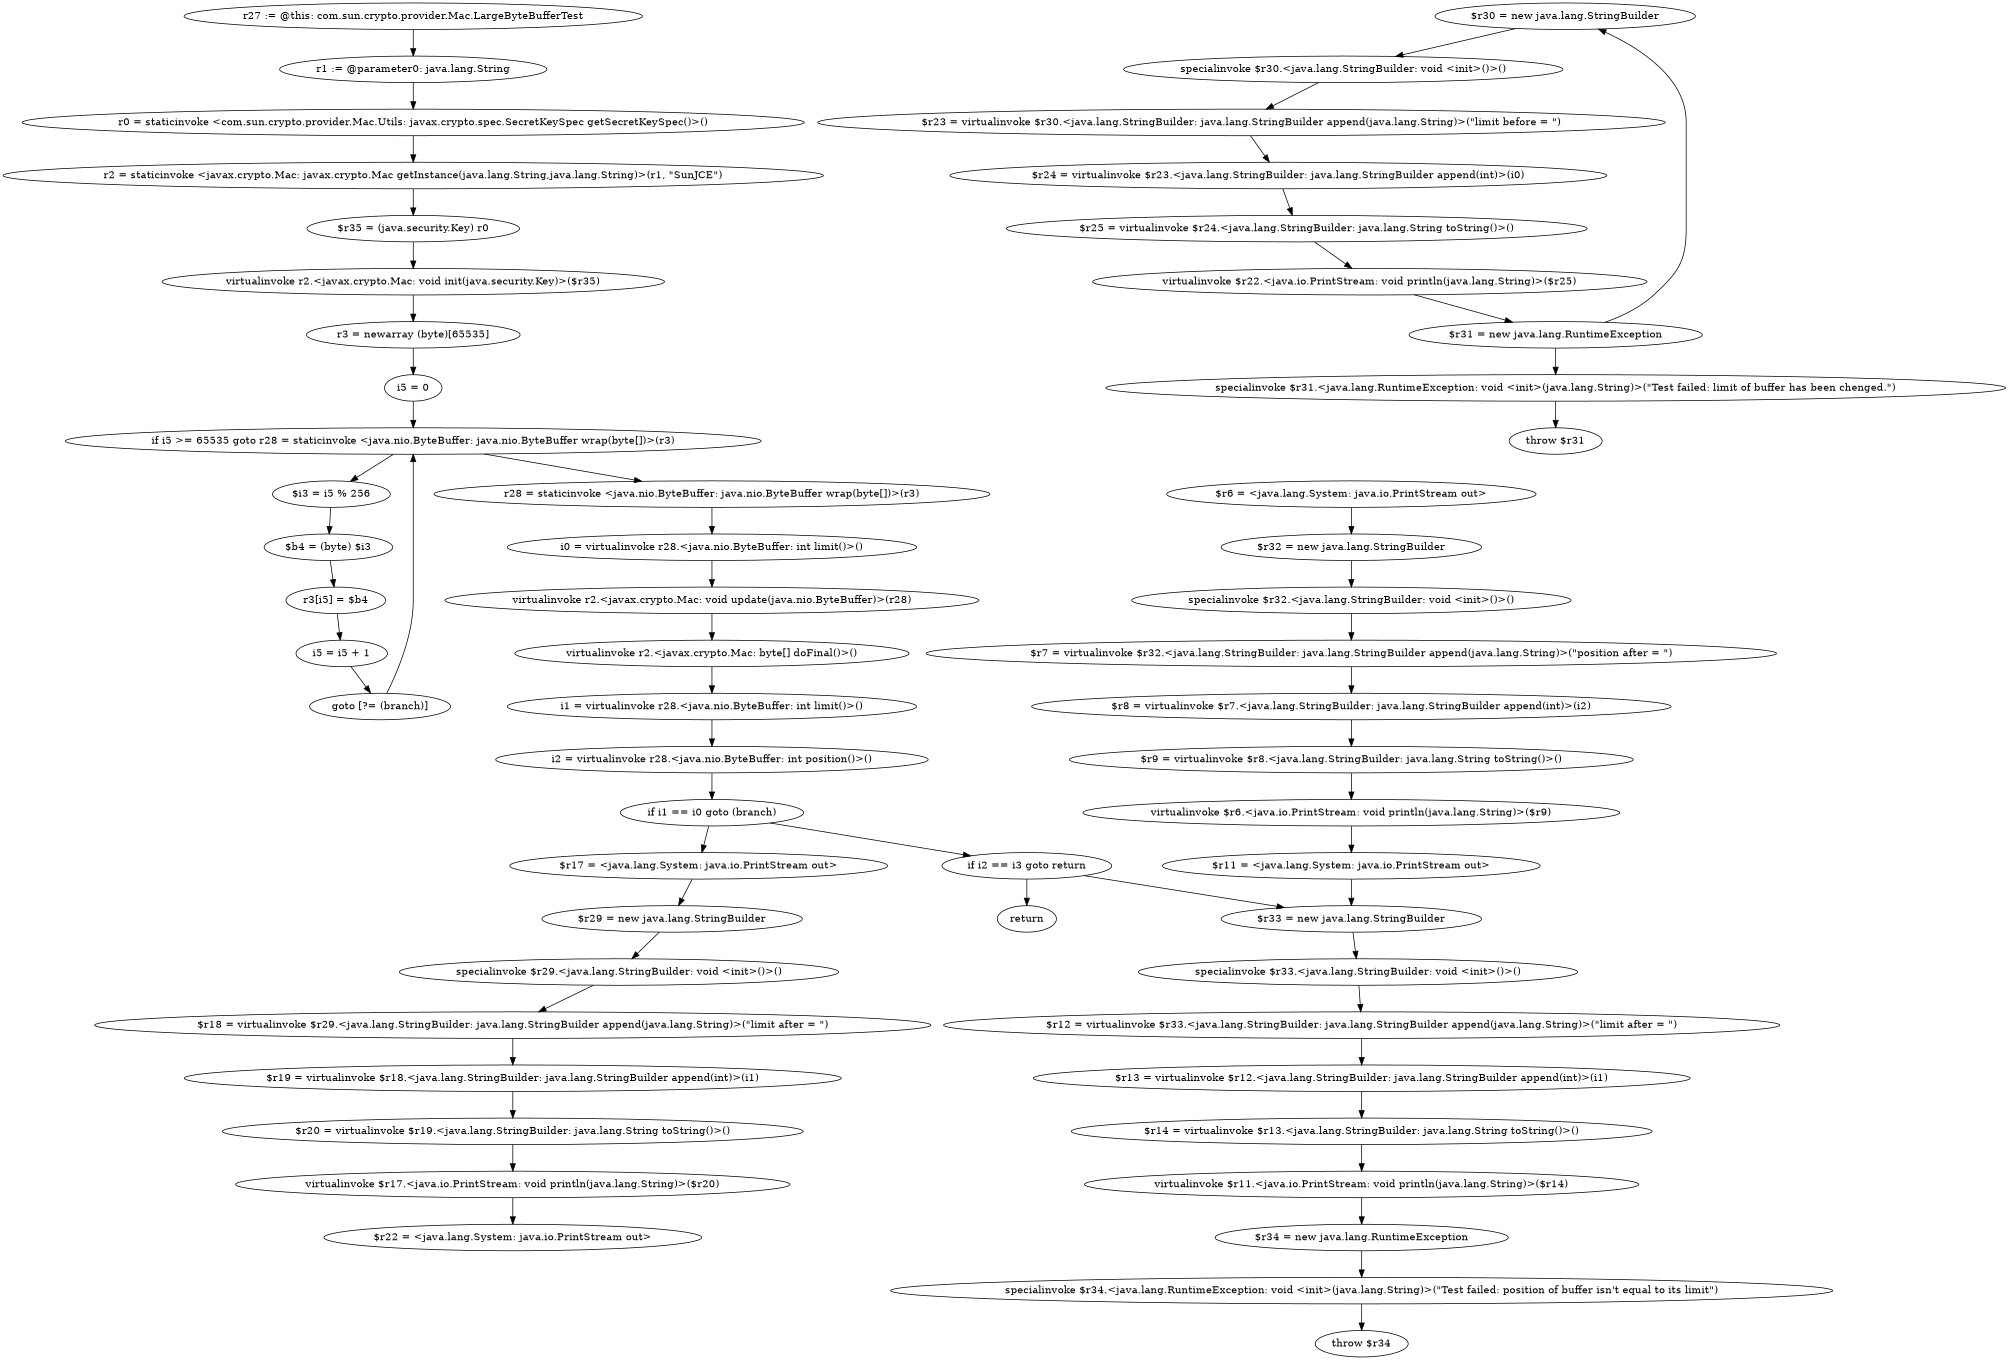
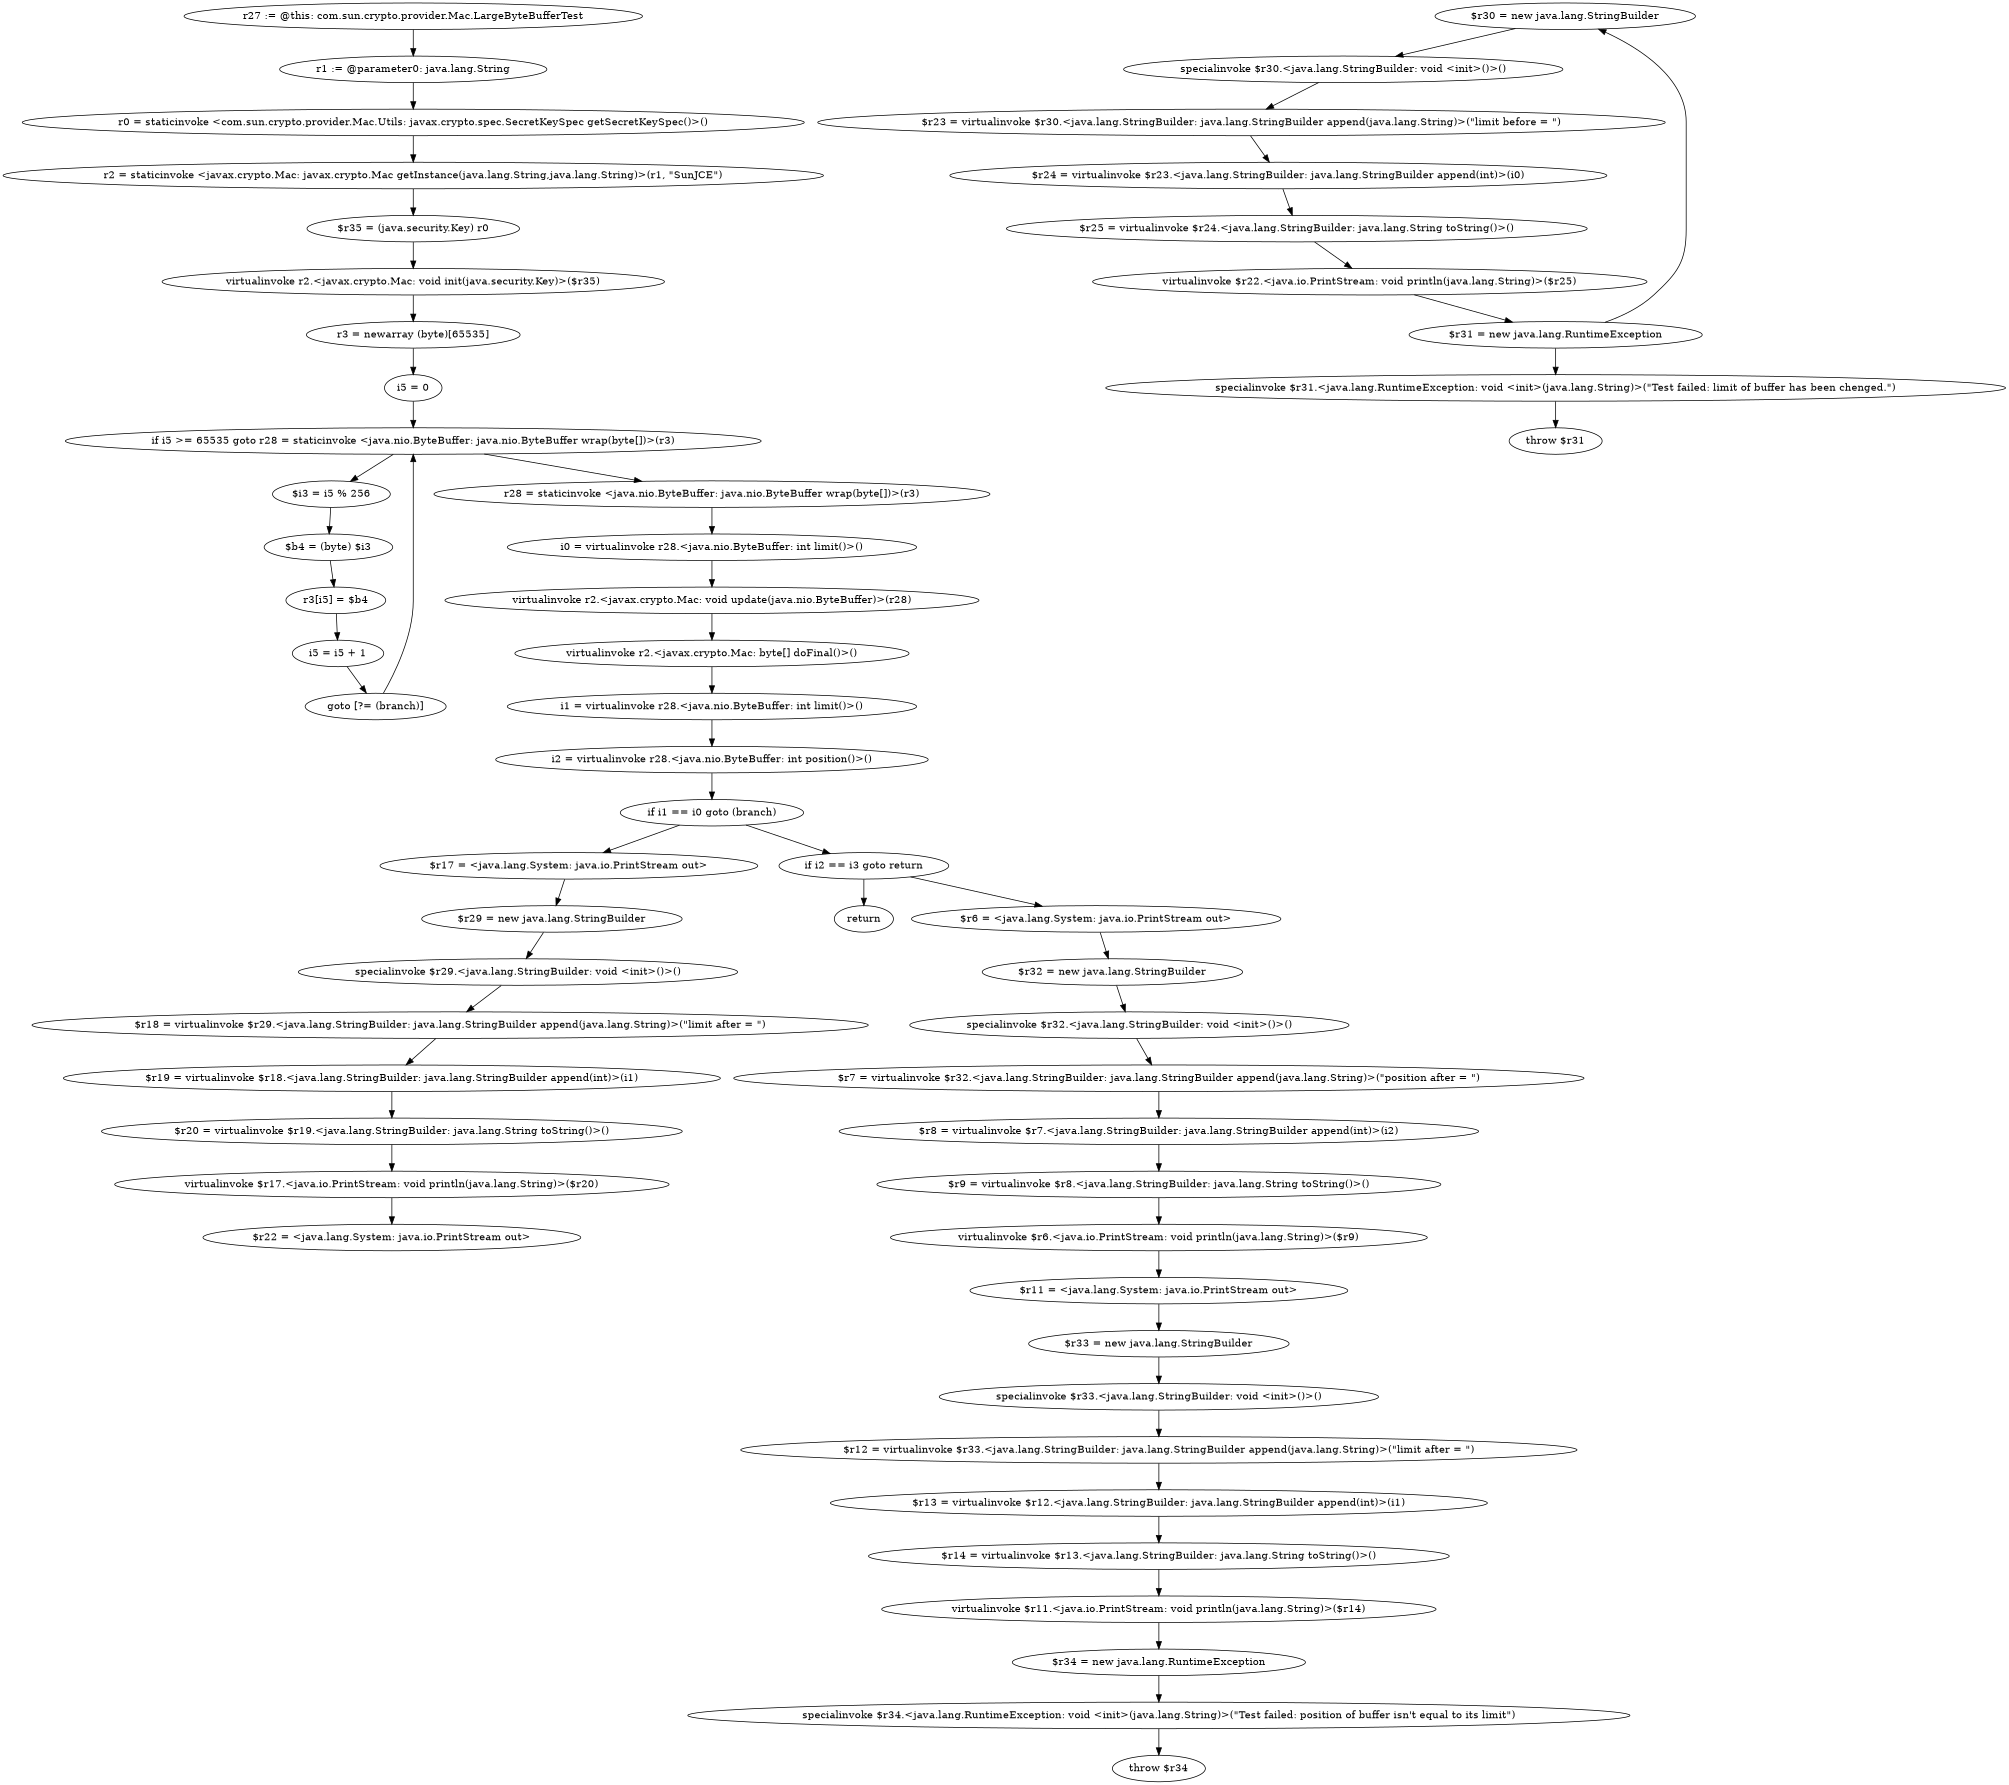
edge "if i2 == i3 goto return" -> "$r33 = new java.lang.StringBuilder": now "if i2 == i3 goto return" -> "$r6 = <java.lang.System: java.io.PrintStream out>"
